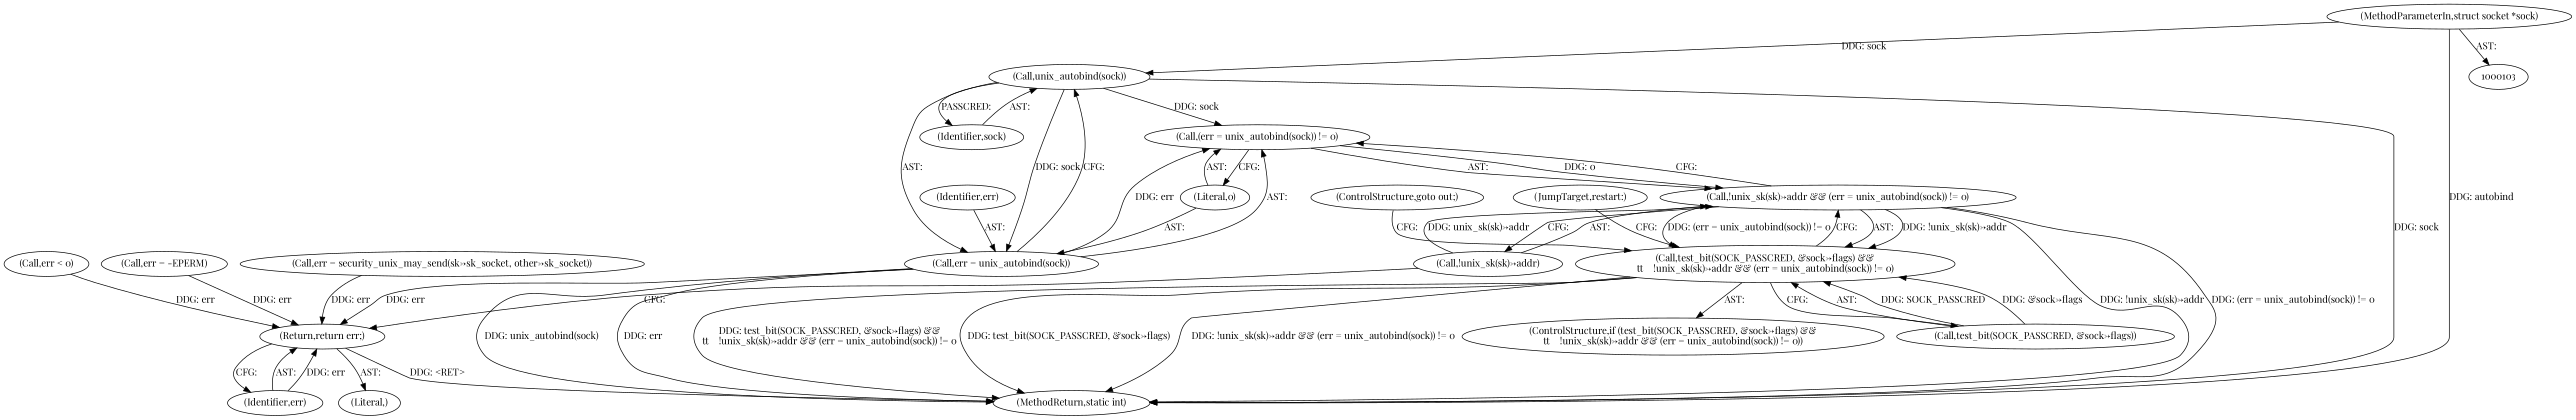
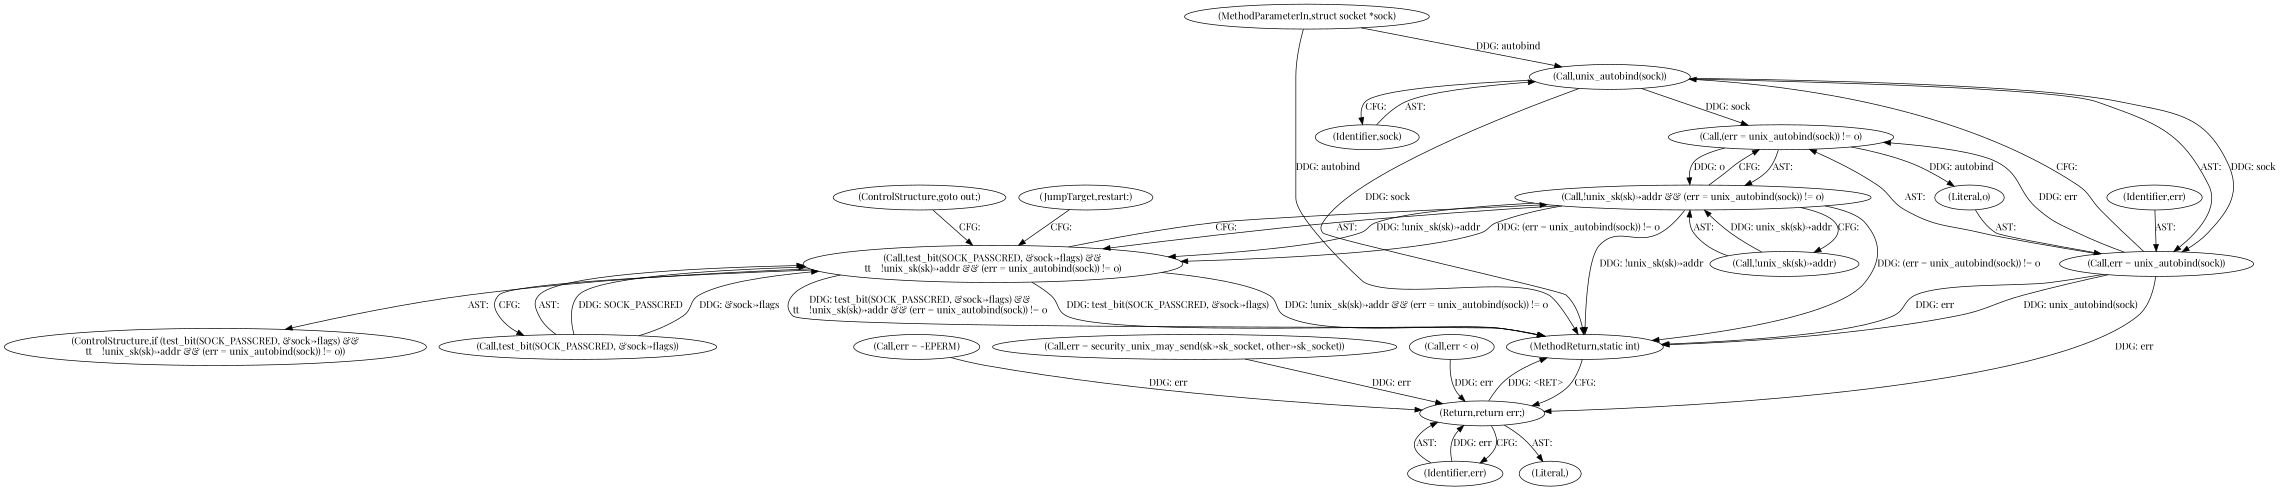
edge "(MethodParameterIn,struct socket *sock)" -> "(Call,unix_autobind(sock))": label "DDG: sock" -> "DDG: autobind"
node "1000103": removed
edge "(Call,unix_autobind(sock))" -> "(Identifier,sock)": label "PASSCRED: " -> "CFG: "
edge "(Call,(err = unix_autobind(sock)) != 0)" -> "(Literal,0)": label "CFG: " -> "DDG: autobind"
edge "(Literal,0)" -> "(Call,(err = unix_autobind(sock)) != 0)": removed, label "AST:"
edge "(Call,!unix_sk(sk)->addr)" -> "(Return,return err;)": now "(MethodReturn,static int)" -> "(Return,return err;)"
